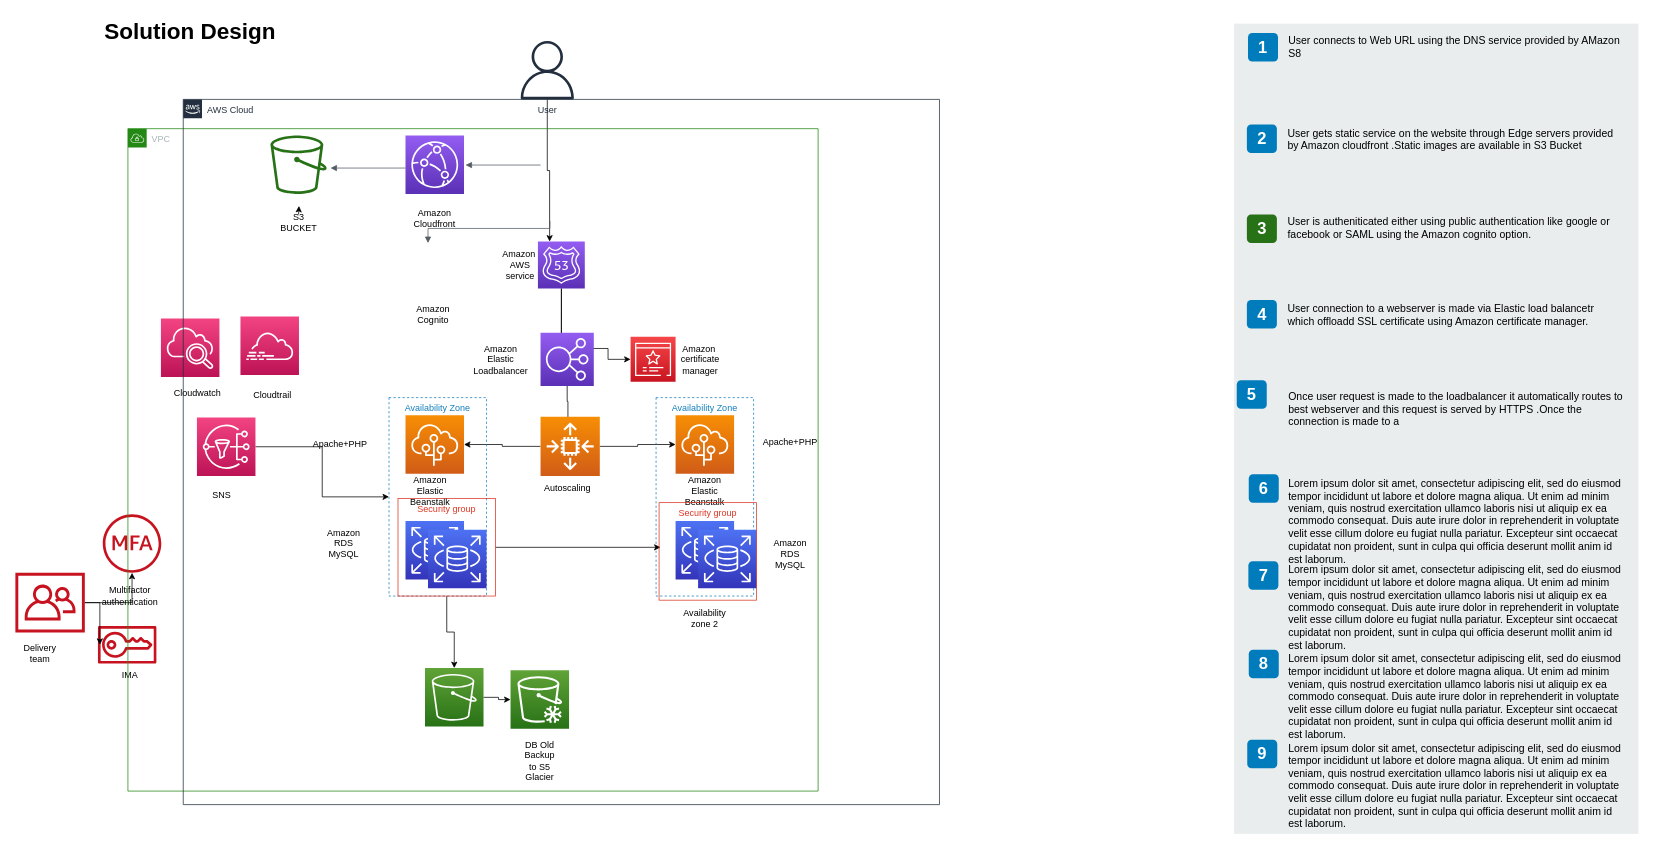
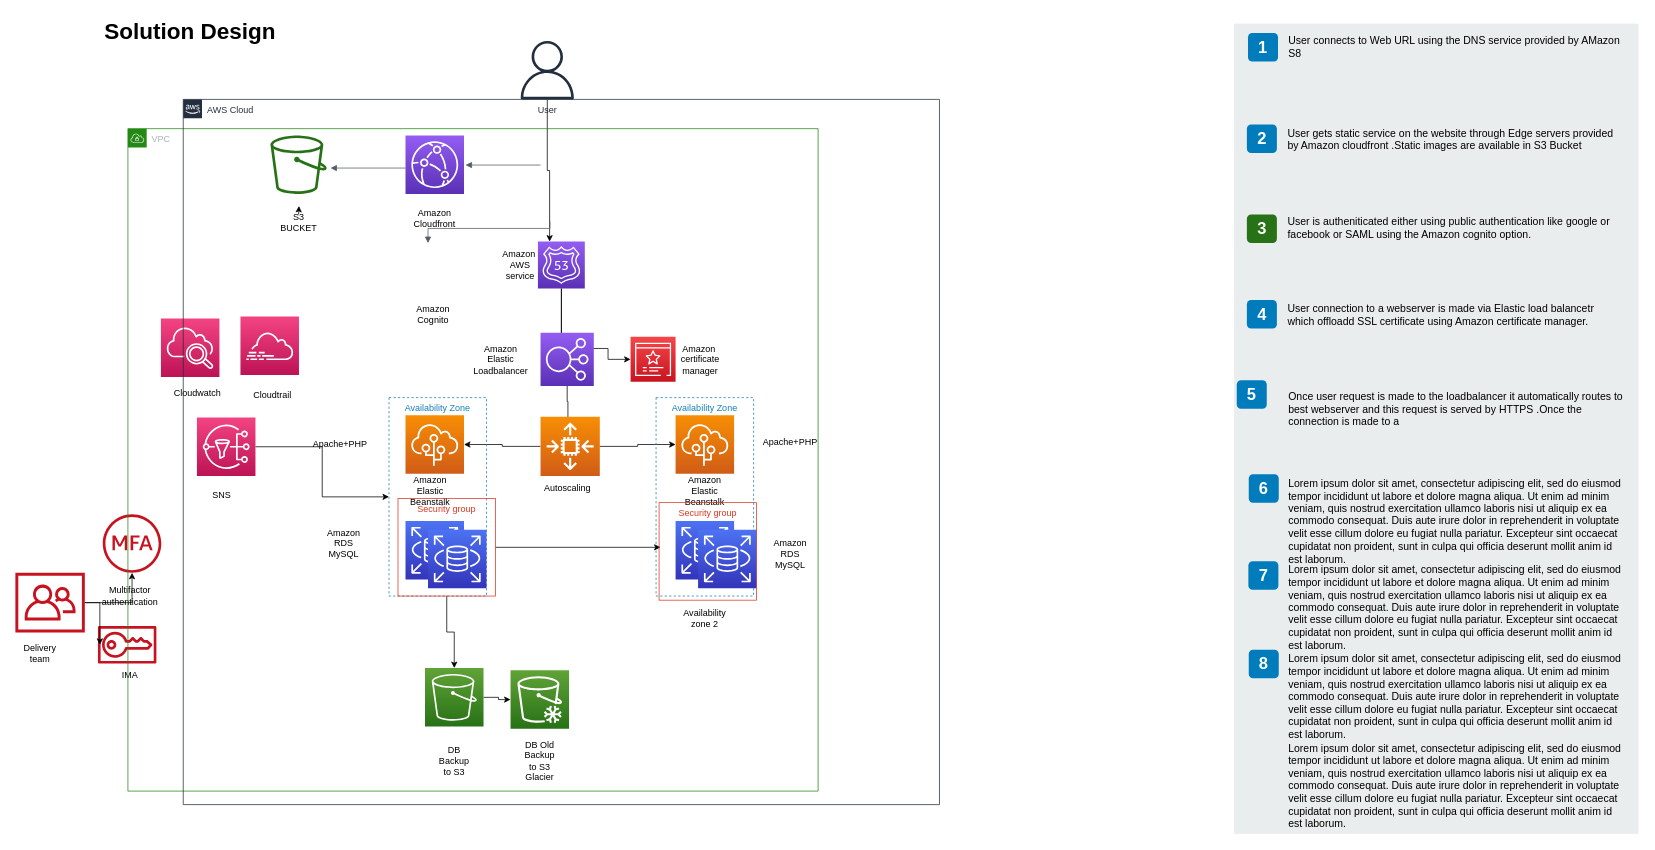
node "9": removed
node "DB Backup to S3": added
node "DB Old Backup to S5 Glacier": label "DB Old Backup to S5 Glacier" -> "DB Old Backup to S3 Glacier"
